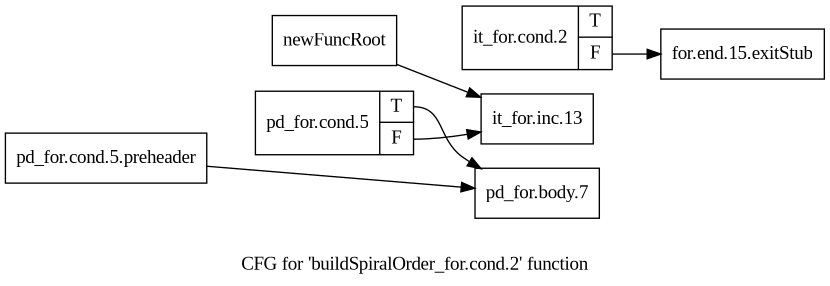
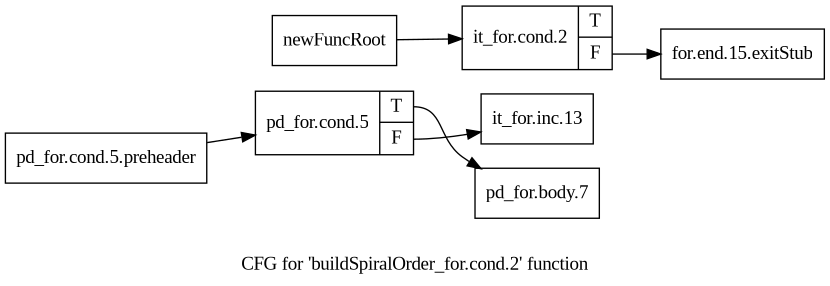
edge "newFuncRoot" -> "it_for.inc.13": now "newFuncRoot" -> "it_for.cond.2"
edge "pd_for.cond.5.preheader" -> "pd_for.body.7": now "pd_for.cond.5.preheader" -> "pd_for.cond.5"
